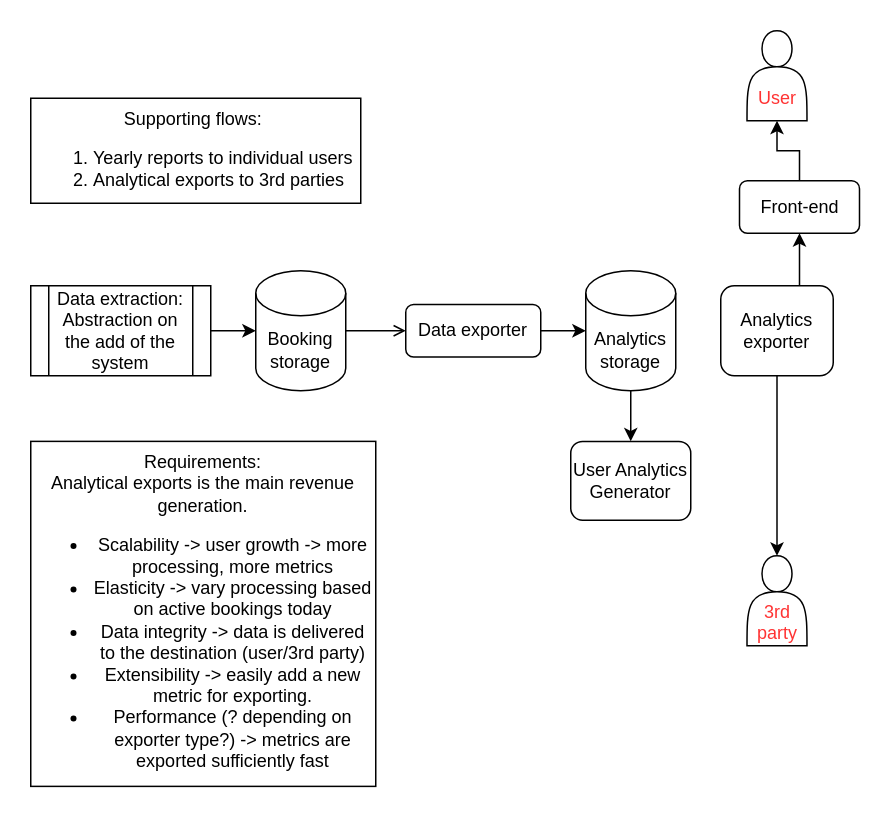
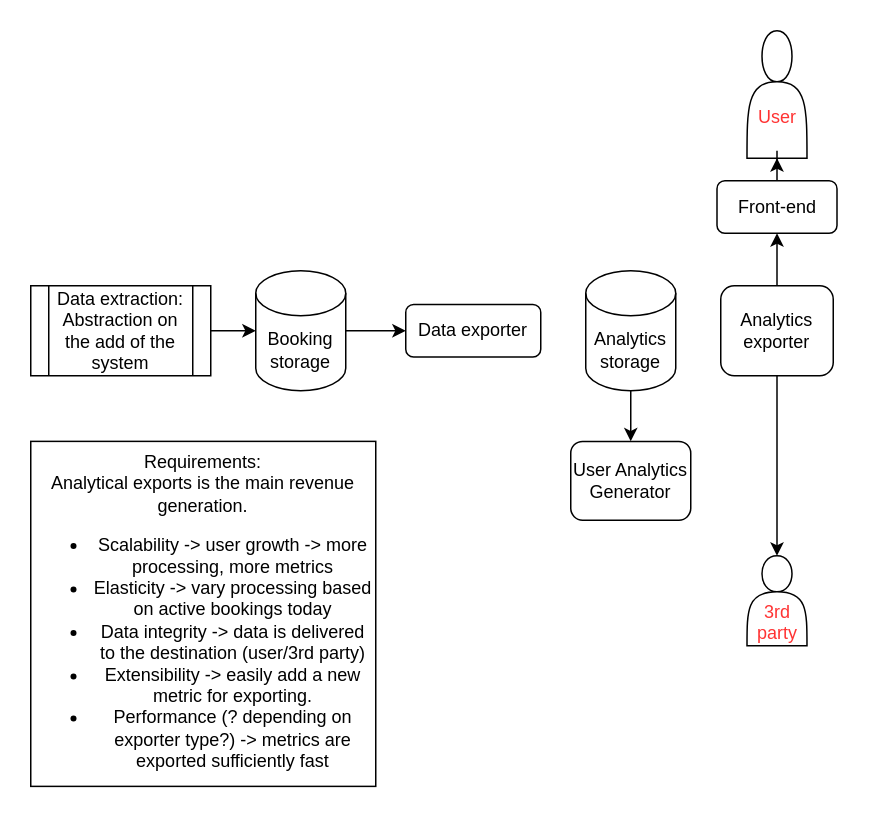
node "User": size 60x90 -> 60x128
node "Supporting flows: Yearly reports to individual users Analytical exports to 3rd parties": removed
node "Front-end": moved (800, 207) -> (777, 207)
edge "Booking storage" -> "Data exporter": arrowhead open -> classic
edge "Data exporter" -> "Analytics storage": removed
